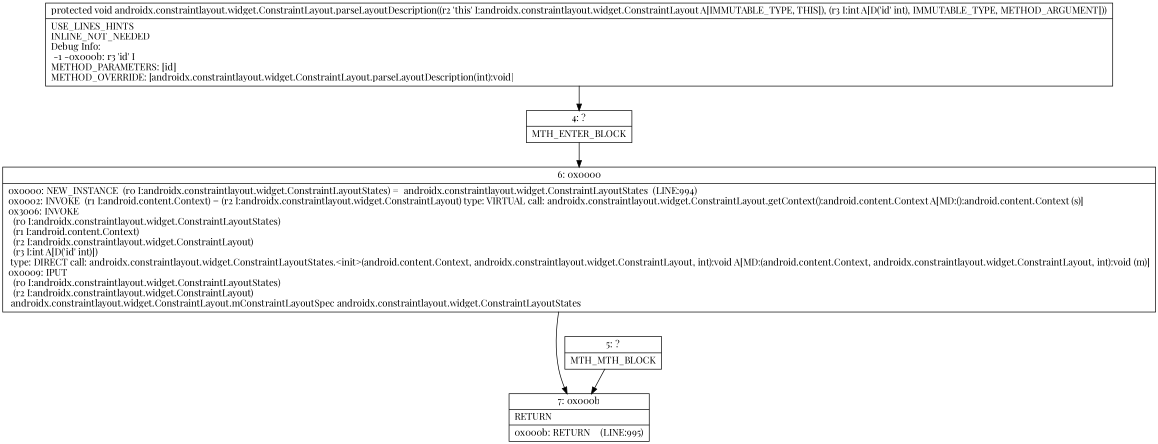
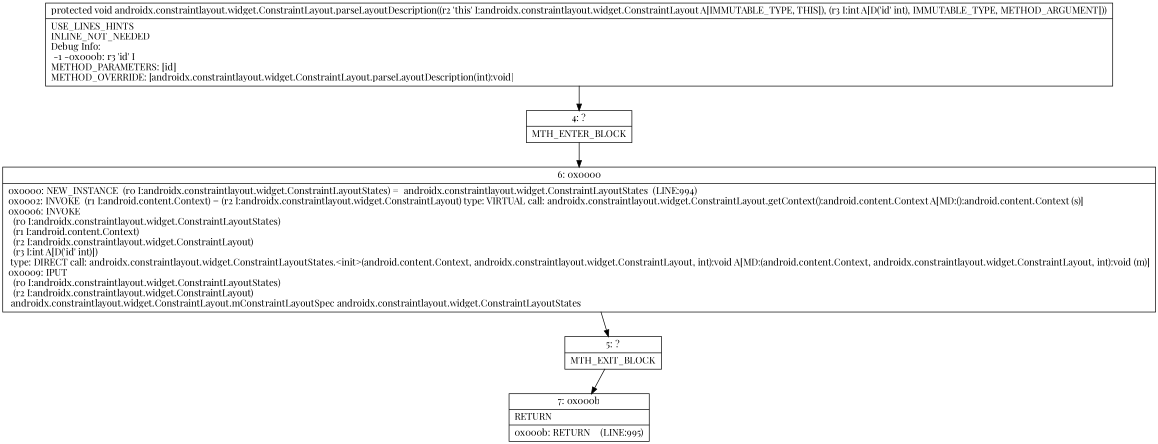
node "6: 0x0000": text "0x3006: INVOKE" -> "0x0006: INVOKE"
edge "6: 0x0000" -> "7: 0x000b": now "6: 0x0000" -> "5: ?"
node "5: ?": text "MTH_MTH_BLOCK" -> "MTH_EXIT_BLOCK"
